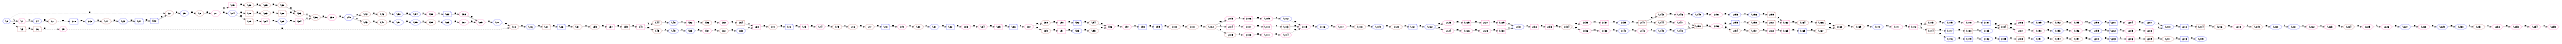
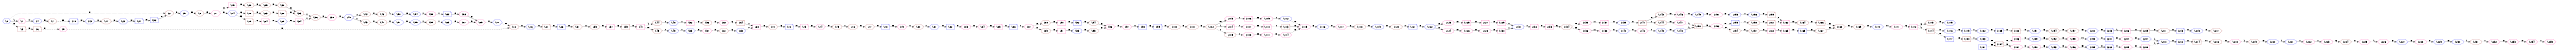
node "S178": removed
node "S217": added
